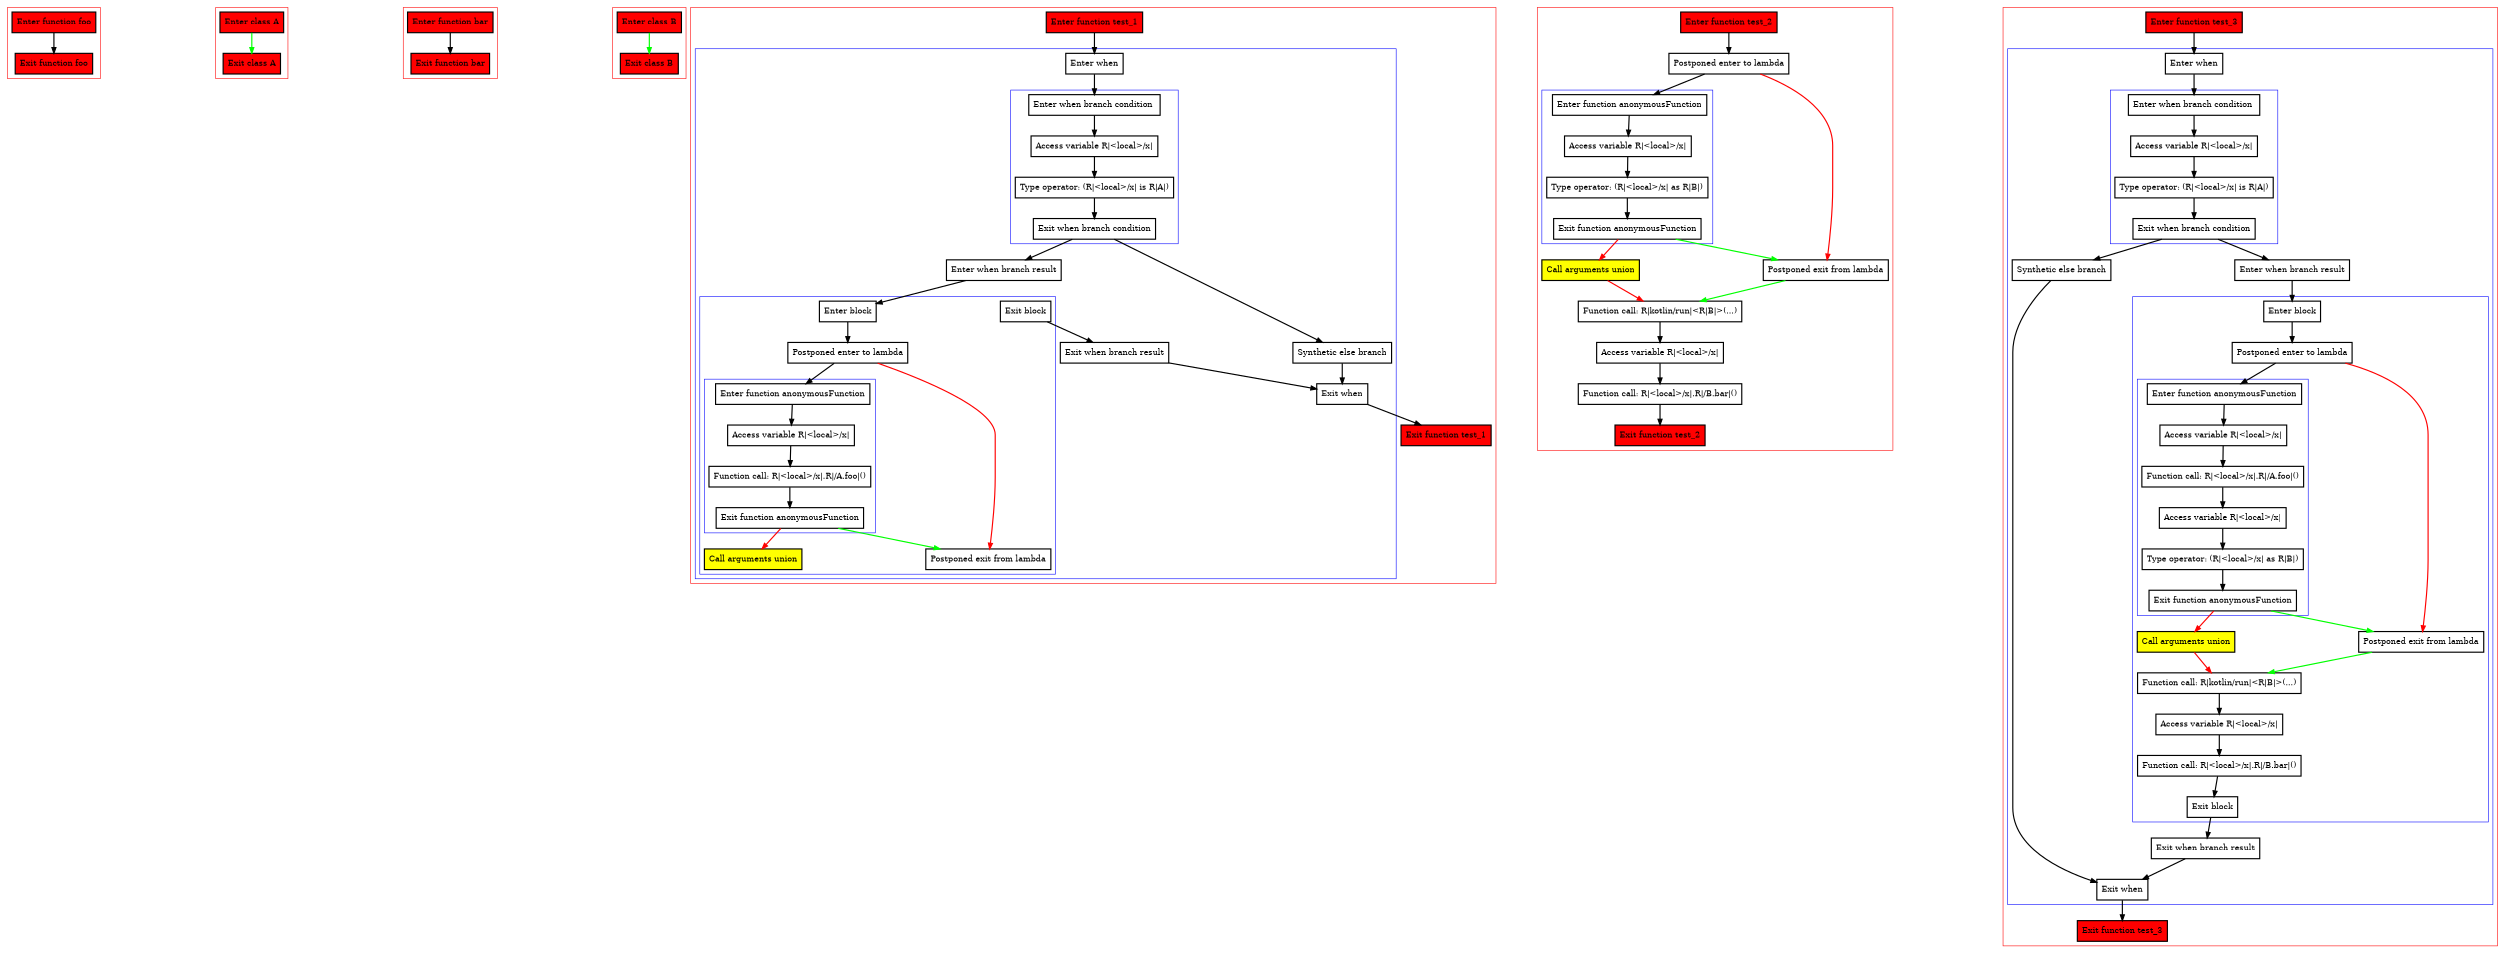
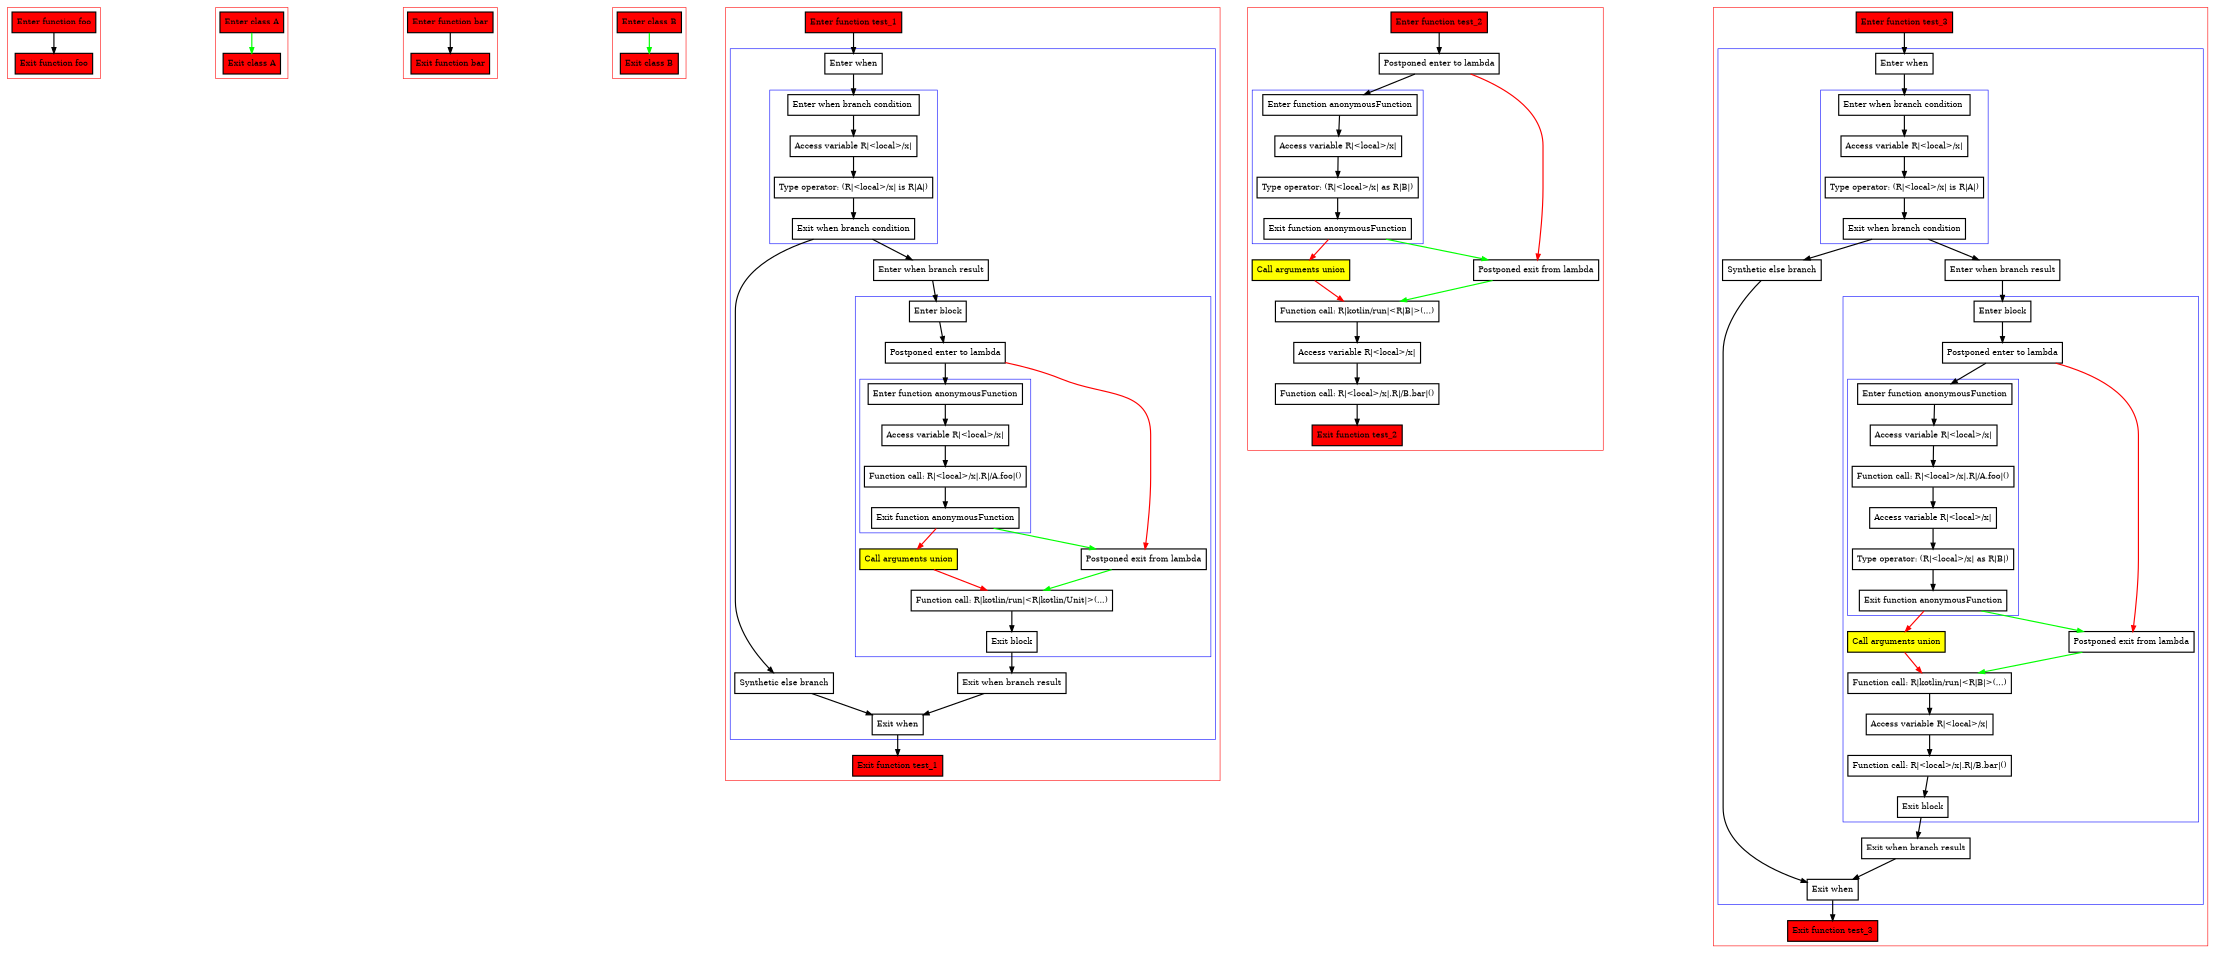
node "Function call: R|kotlin/run|<R|kotlin/Unit|>(...)": added
